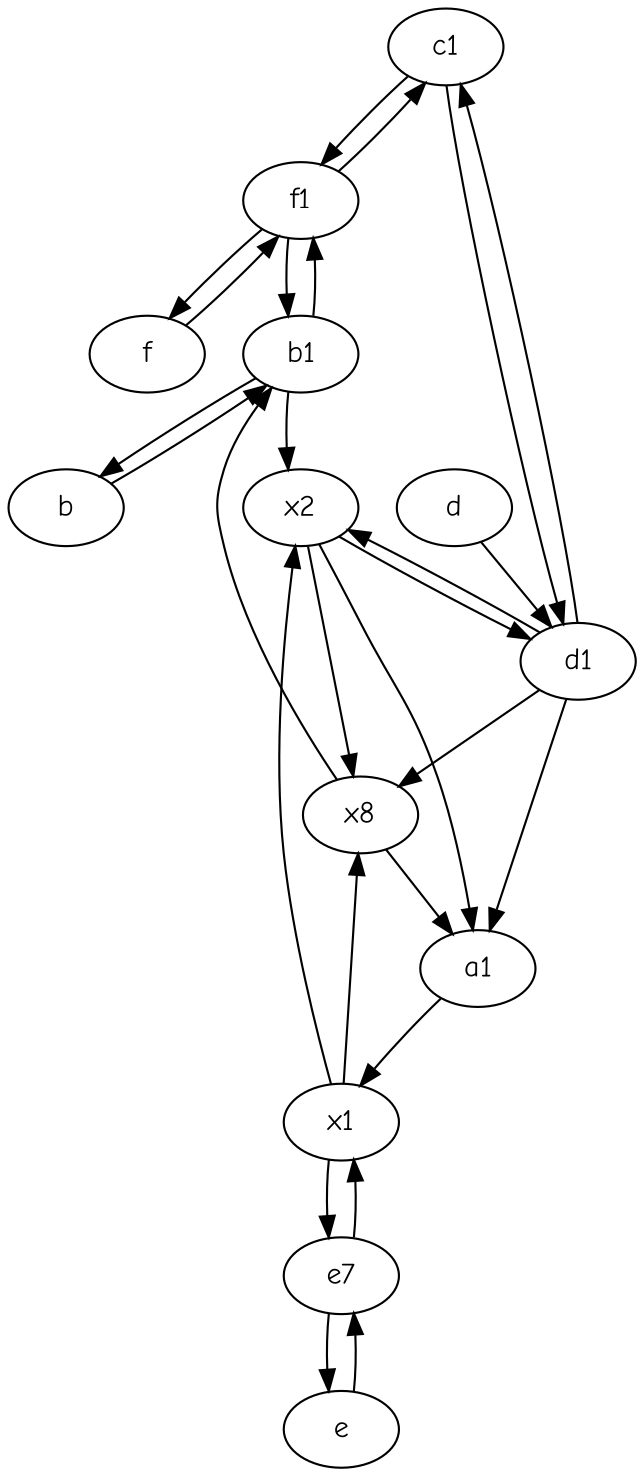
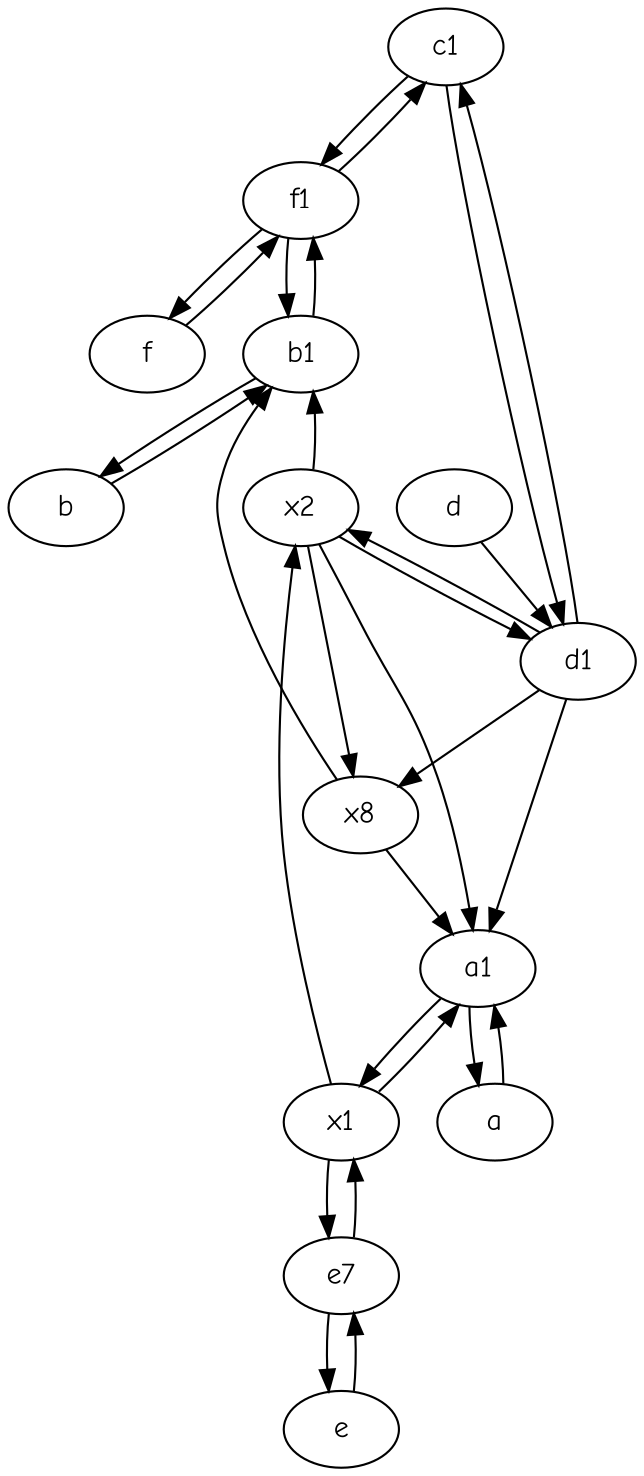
edge "b1" -> "x2": reversed
edge "x1" -> "x8": now "x1" -> "a1"
node "a": added
